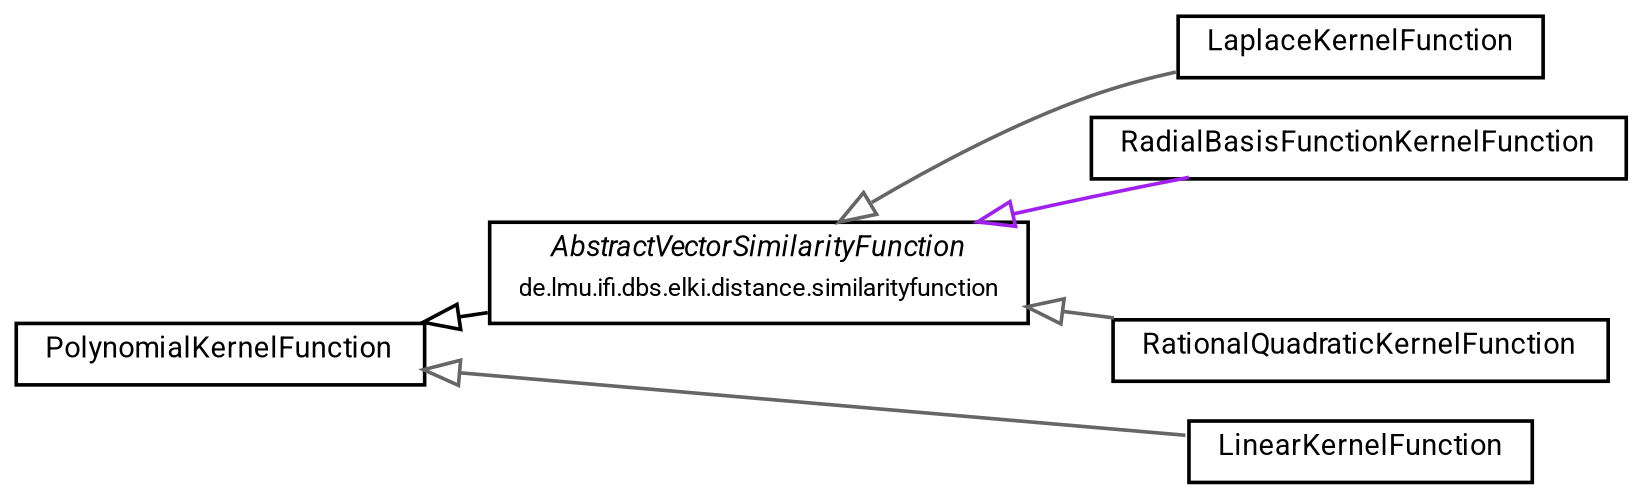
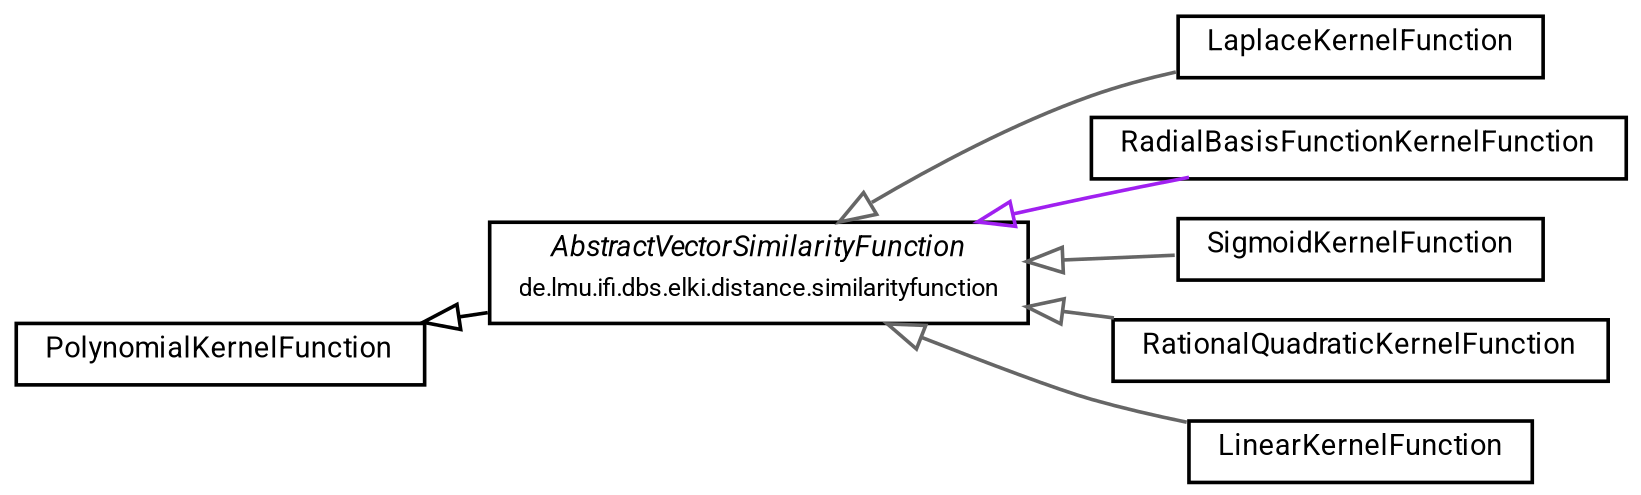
node "SigmoidKernelFunction": added
edge "LinearKernelFunction" -> "PolynomialKernelFunction": now "LinearKernelFunction" -> "AbstractVectorSimilarityFunction"
